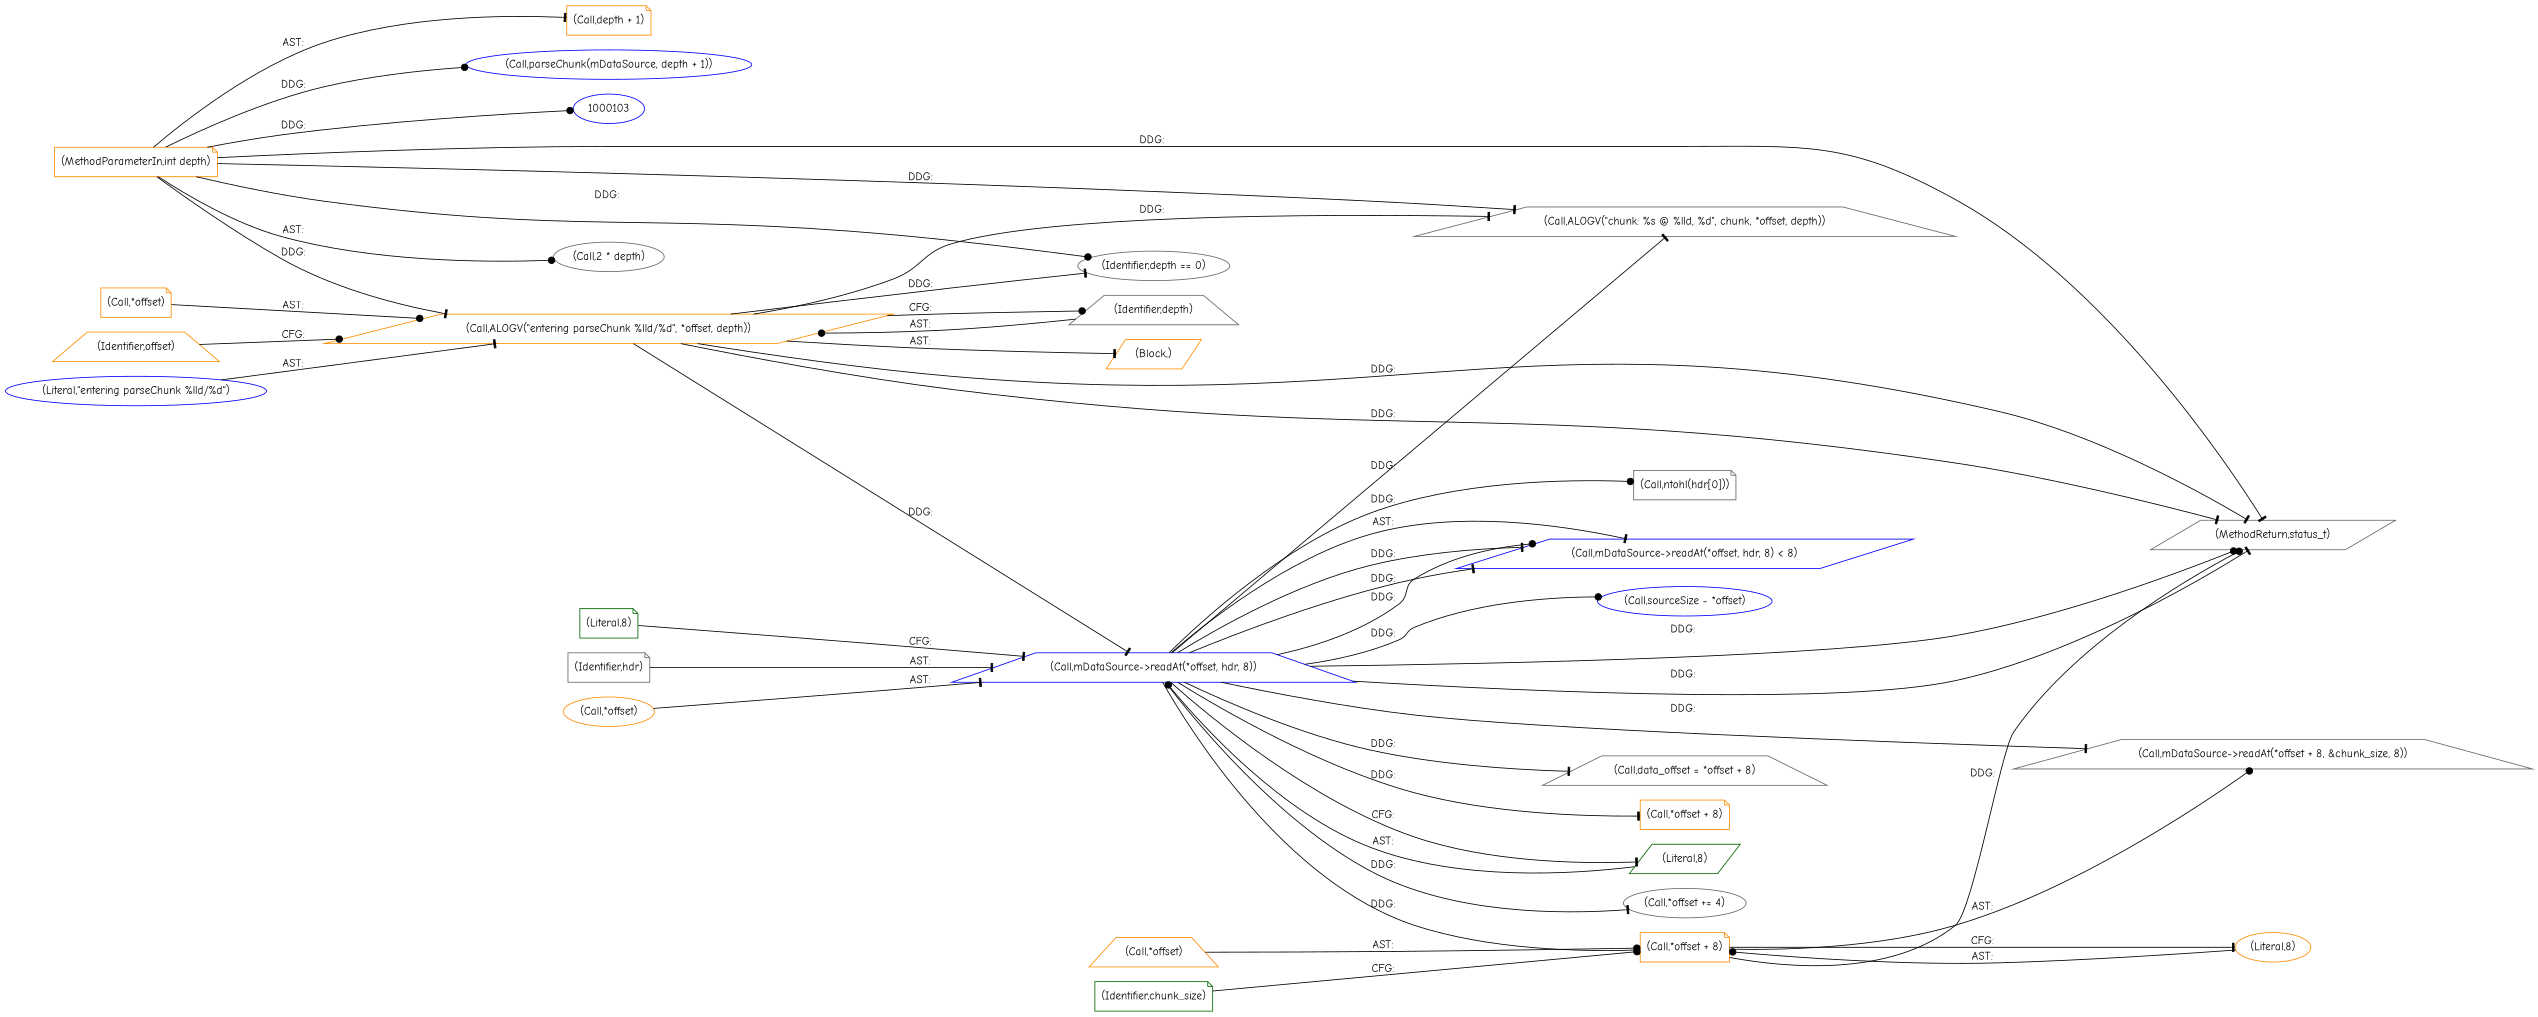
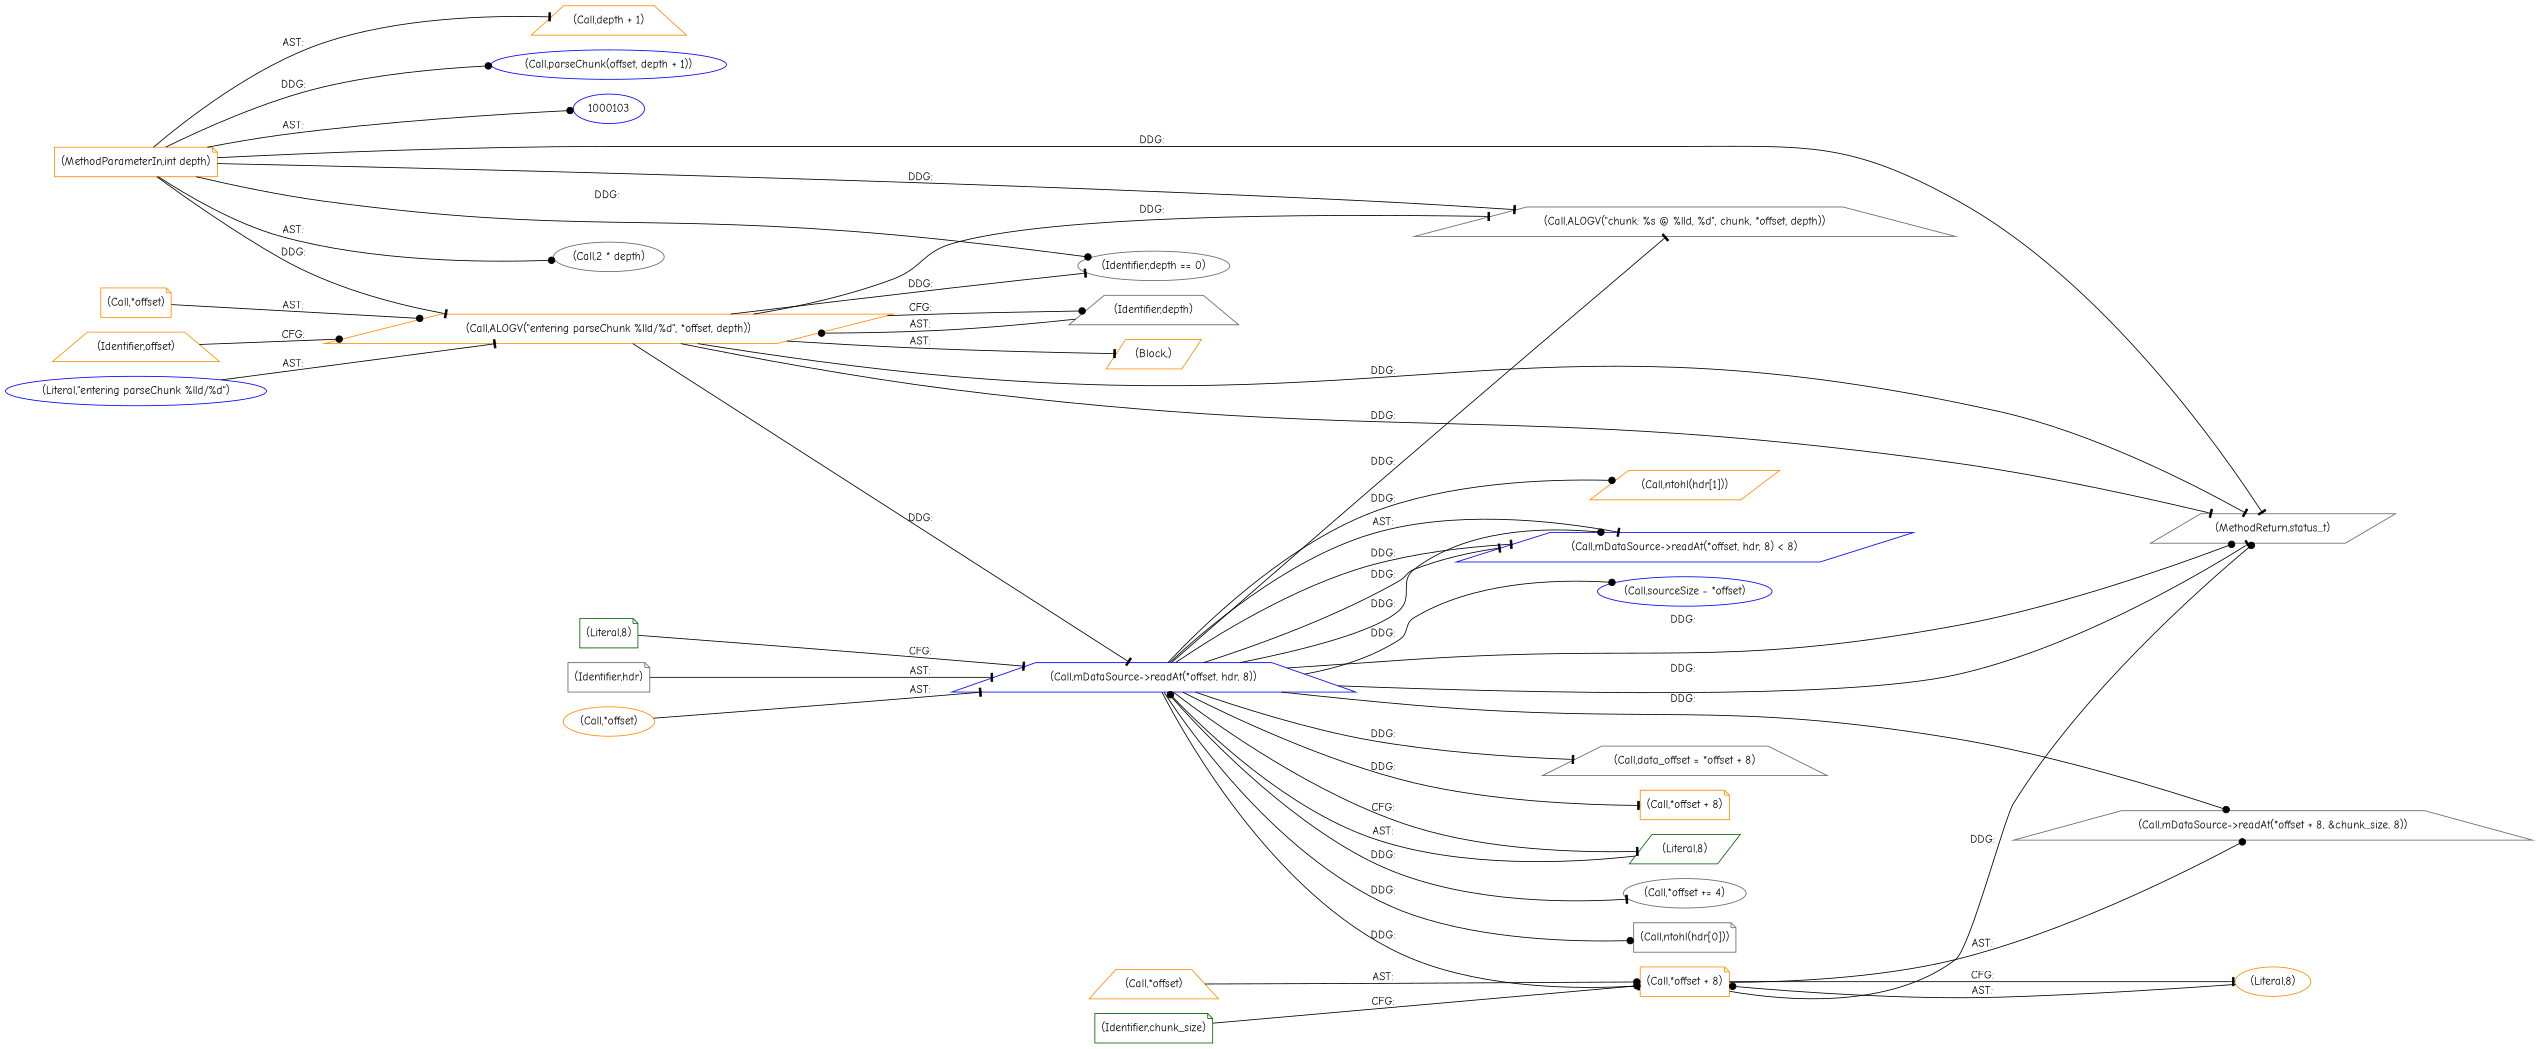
node "(Call,depth + 1)": shape note -> trapezium
node "(Call,parseChunk(mDataSource, depth + 1))": label "(Call,parseChunk(mDataSource, depth + 1))" -> "(Call,parseChunk(offset, depth + 1))"
edge "(MethodParameterIn,int depth)" -> "1000103": label "DDG: " -> "AST: "
node "(Call,ntohl(hdr[1]))": added
edge "(Call,mDataSource->readAt(*offset, hdr, 8))" -> "(Call,mDataSource->readAt(*offset + 8, &chunk_size, 8))": arrowhead tee -> dot
